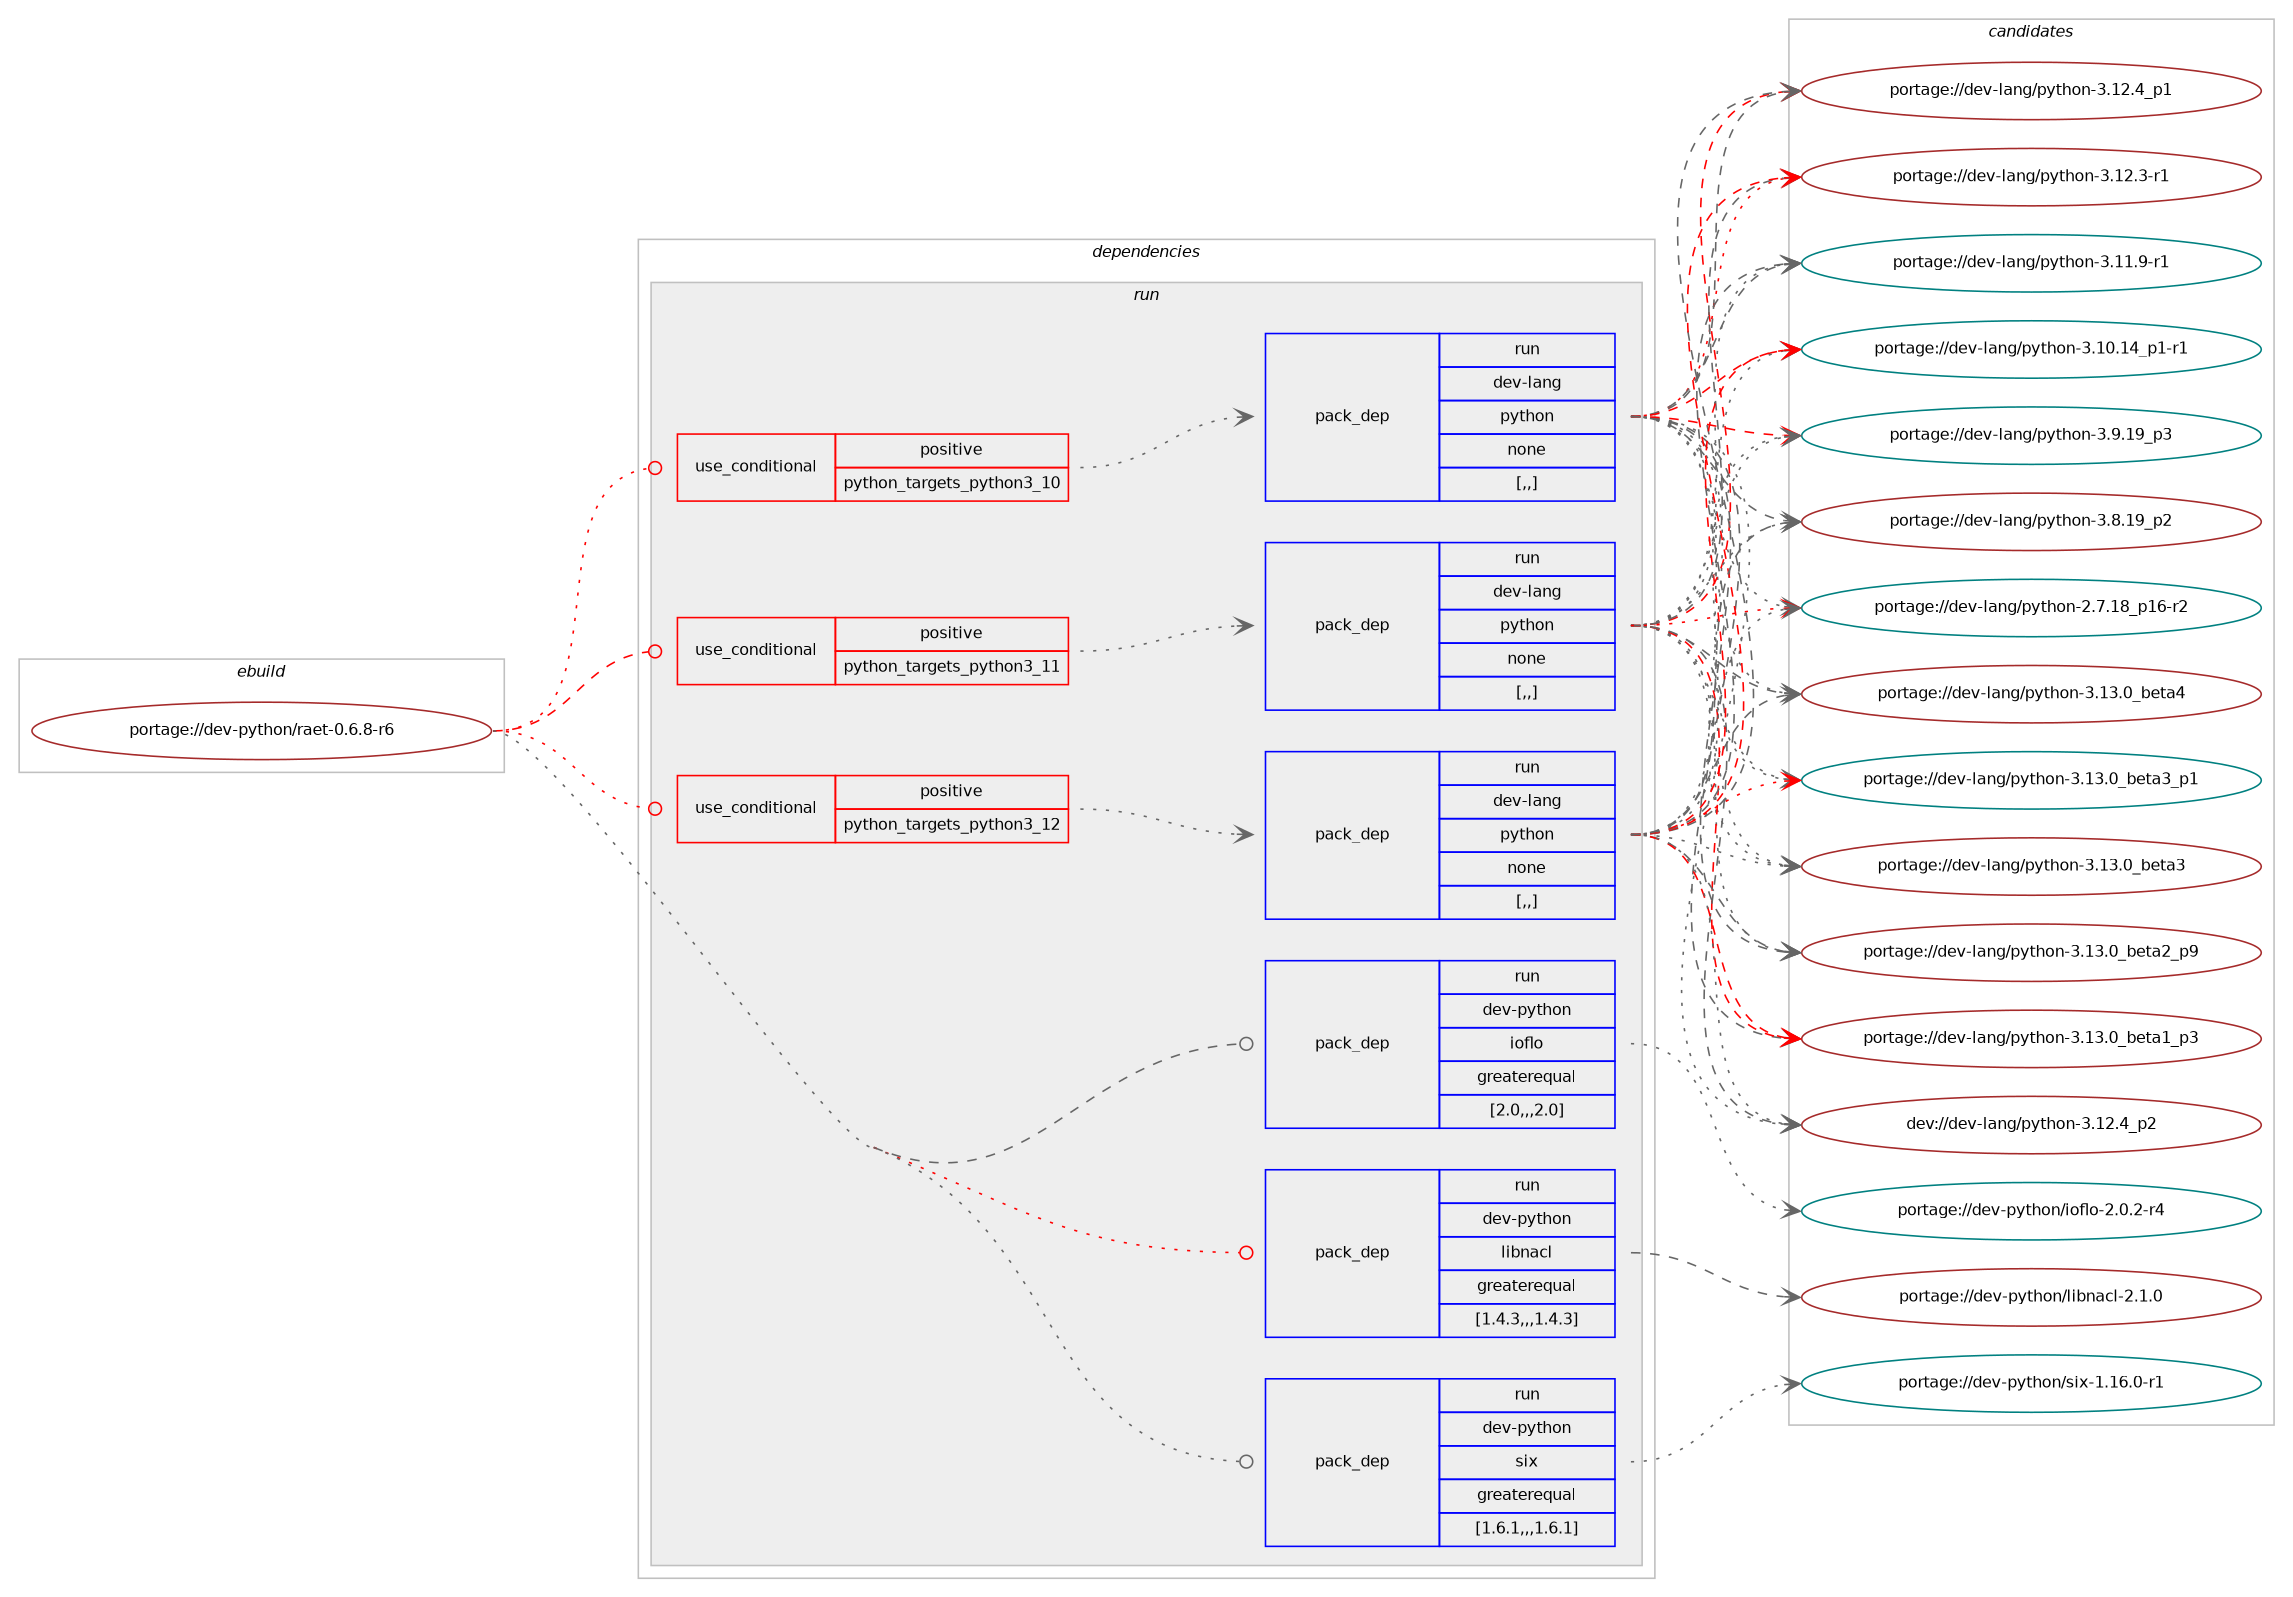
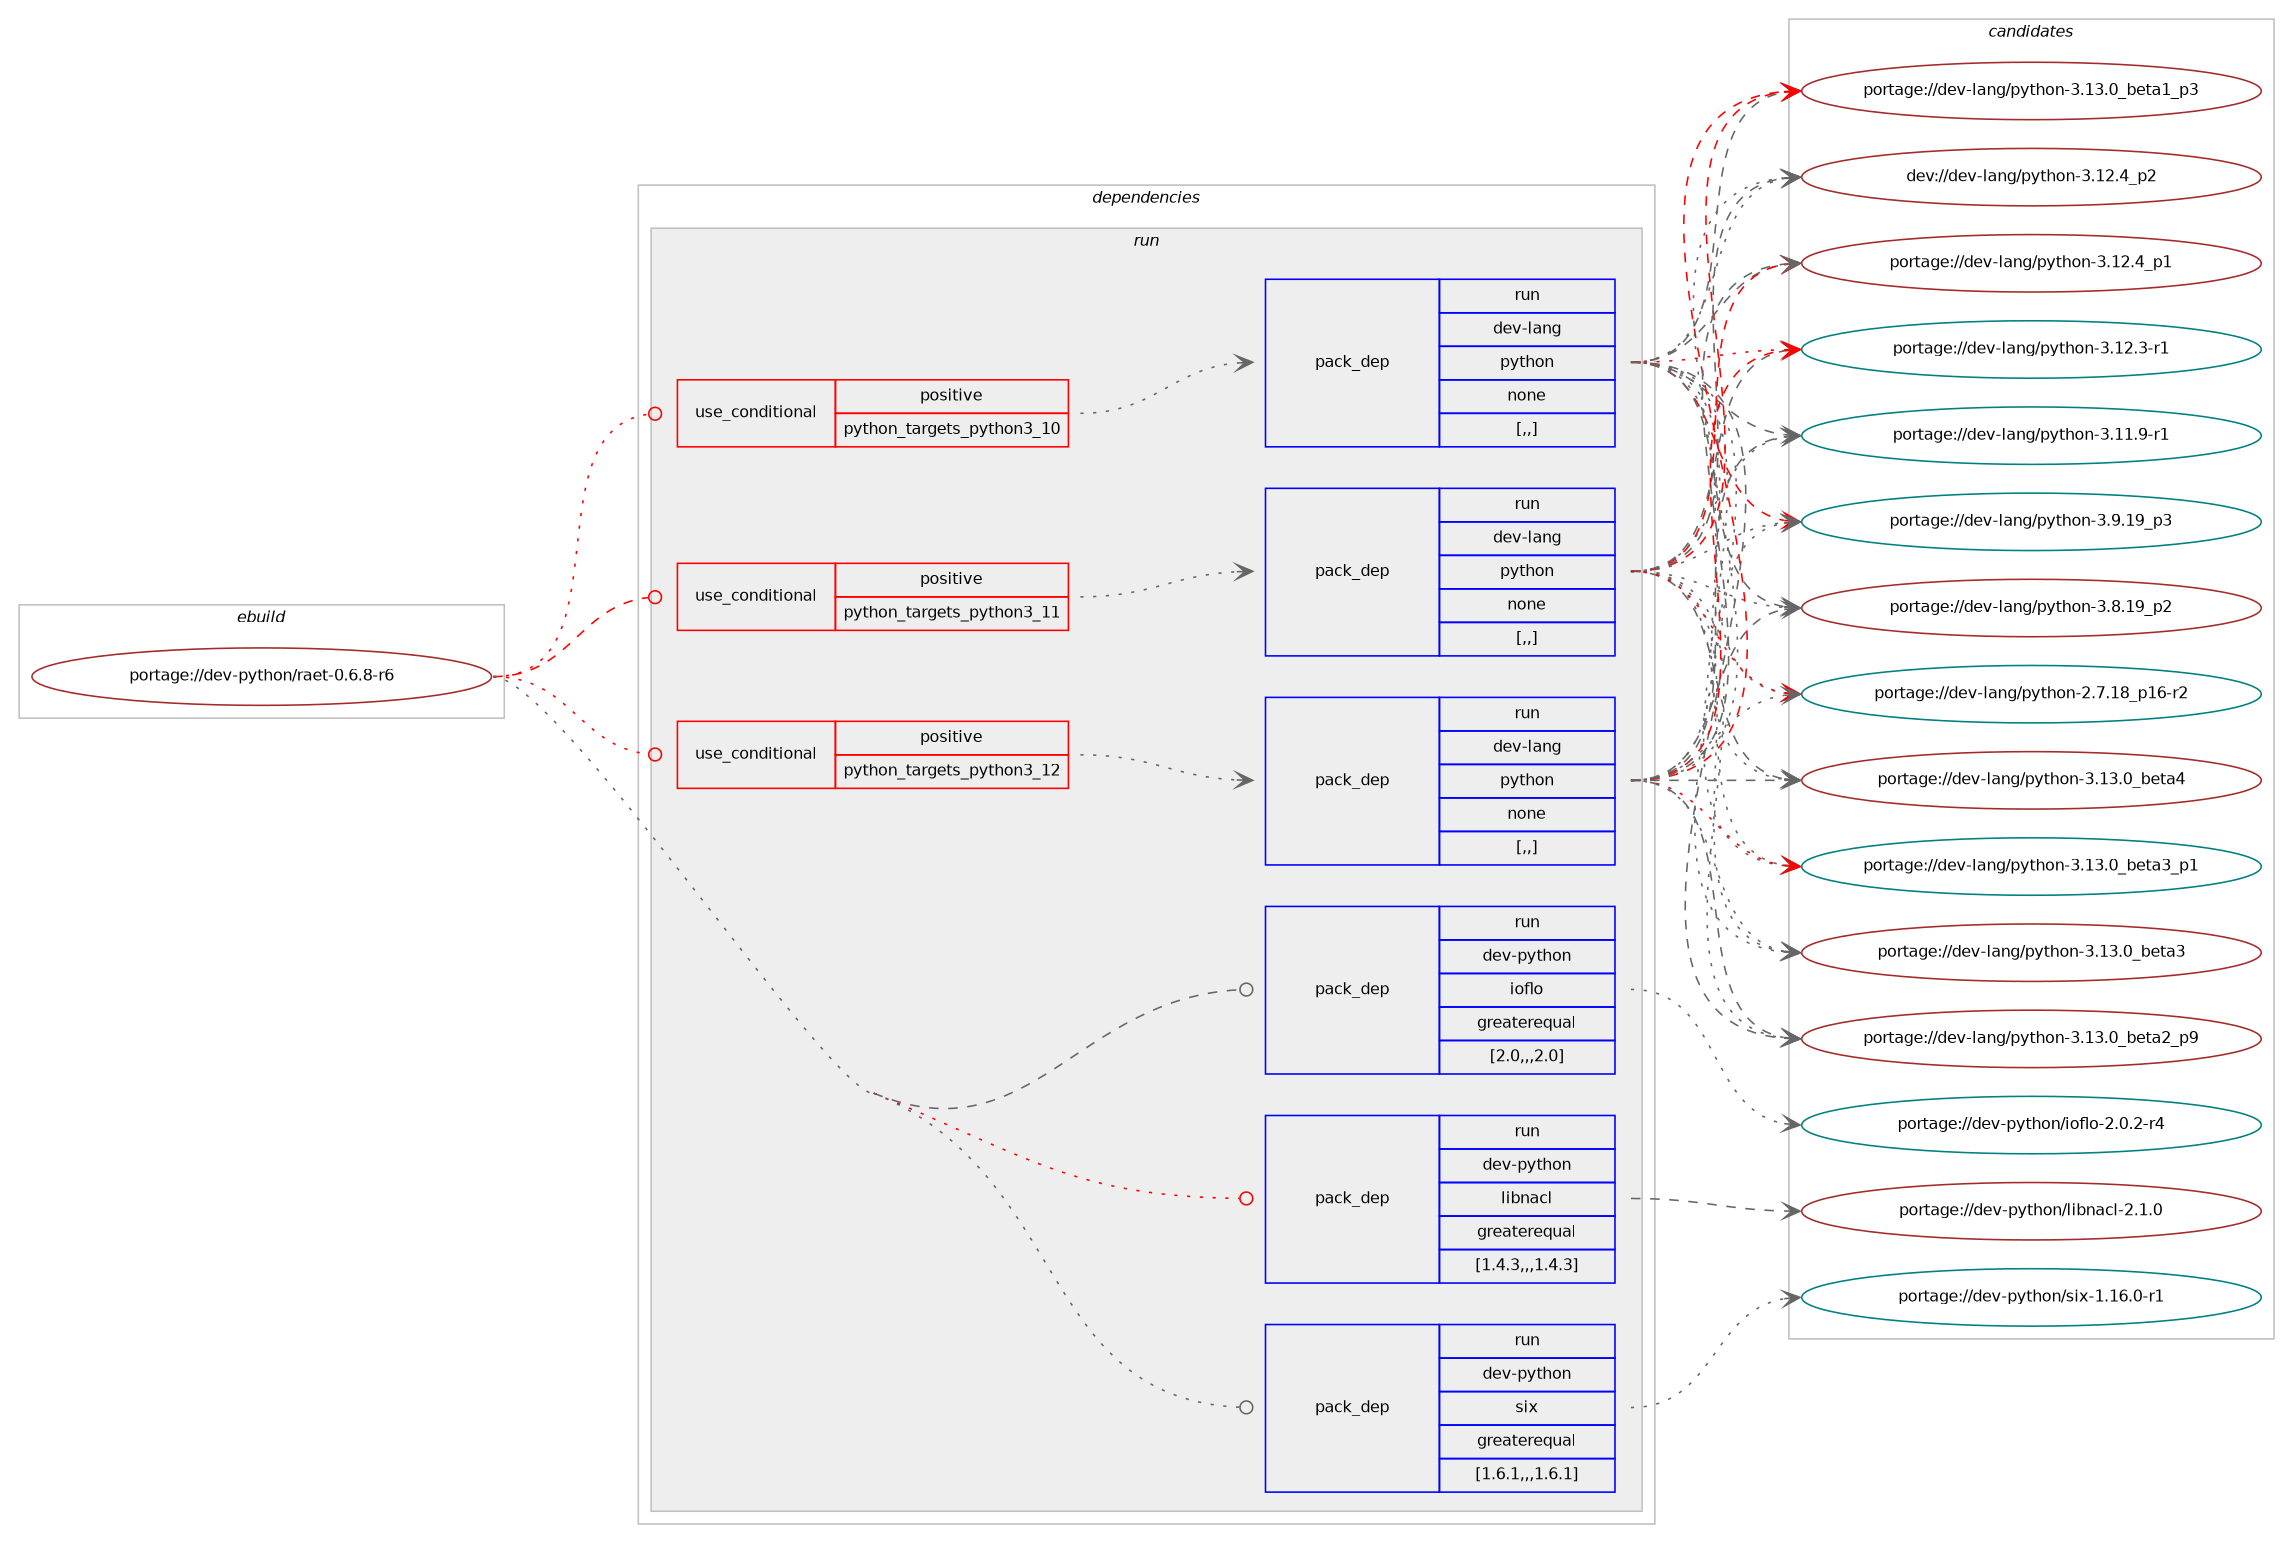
node "portage://dev-lang/python-3.12.3-r1": color brown -> teal
node "portage://dev-lang/python-3.10.14_p1-r1": removed
